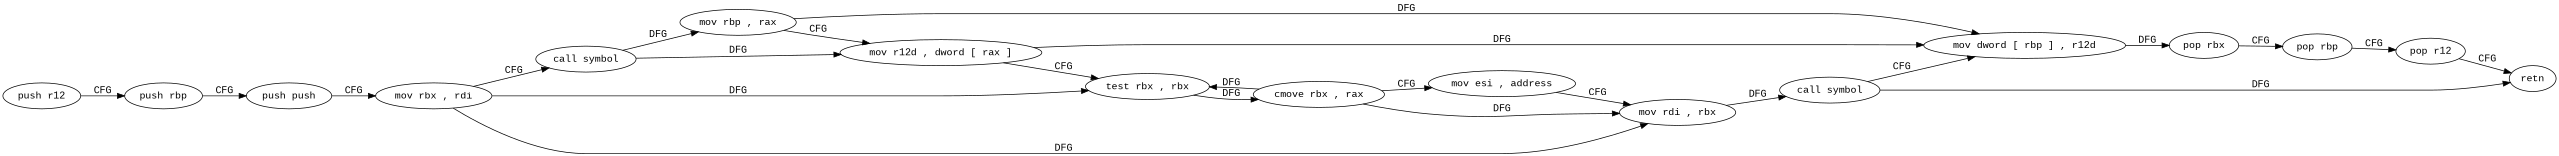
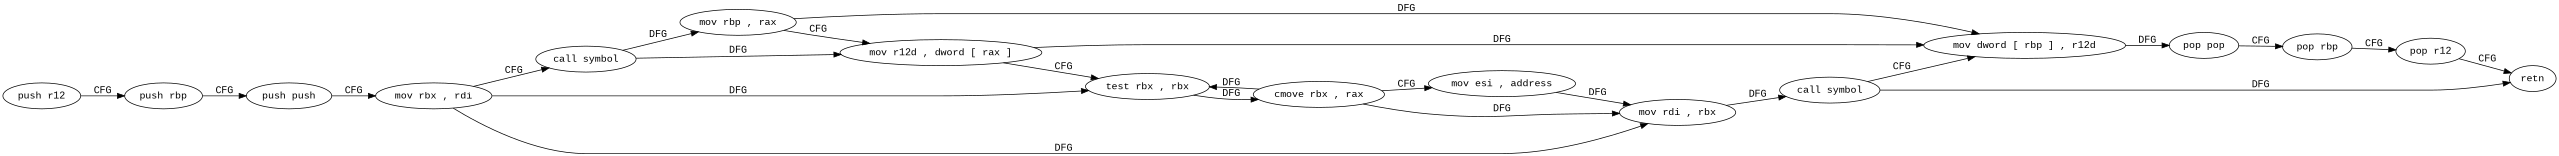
node "pop rbx": label "pop rbx" -> "pop pop"
edge "mov esi , address" -> "mov rdi , rbx": label "CFG" -> "DFG"
